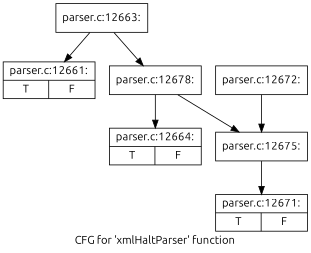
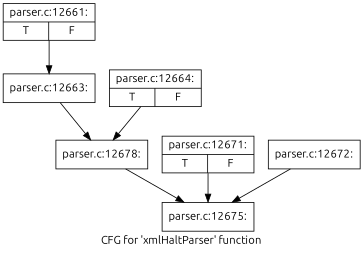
edge "parser.c:12663:" -> "parser.c:12661:": reversed
edge "parser.c:12678:" -> "parser.c:12664:": reversed
edge "parser.c:12675:" -> "parser.c:12671:": reversed
